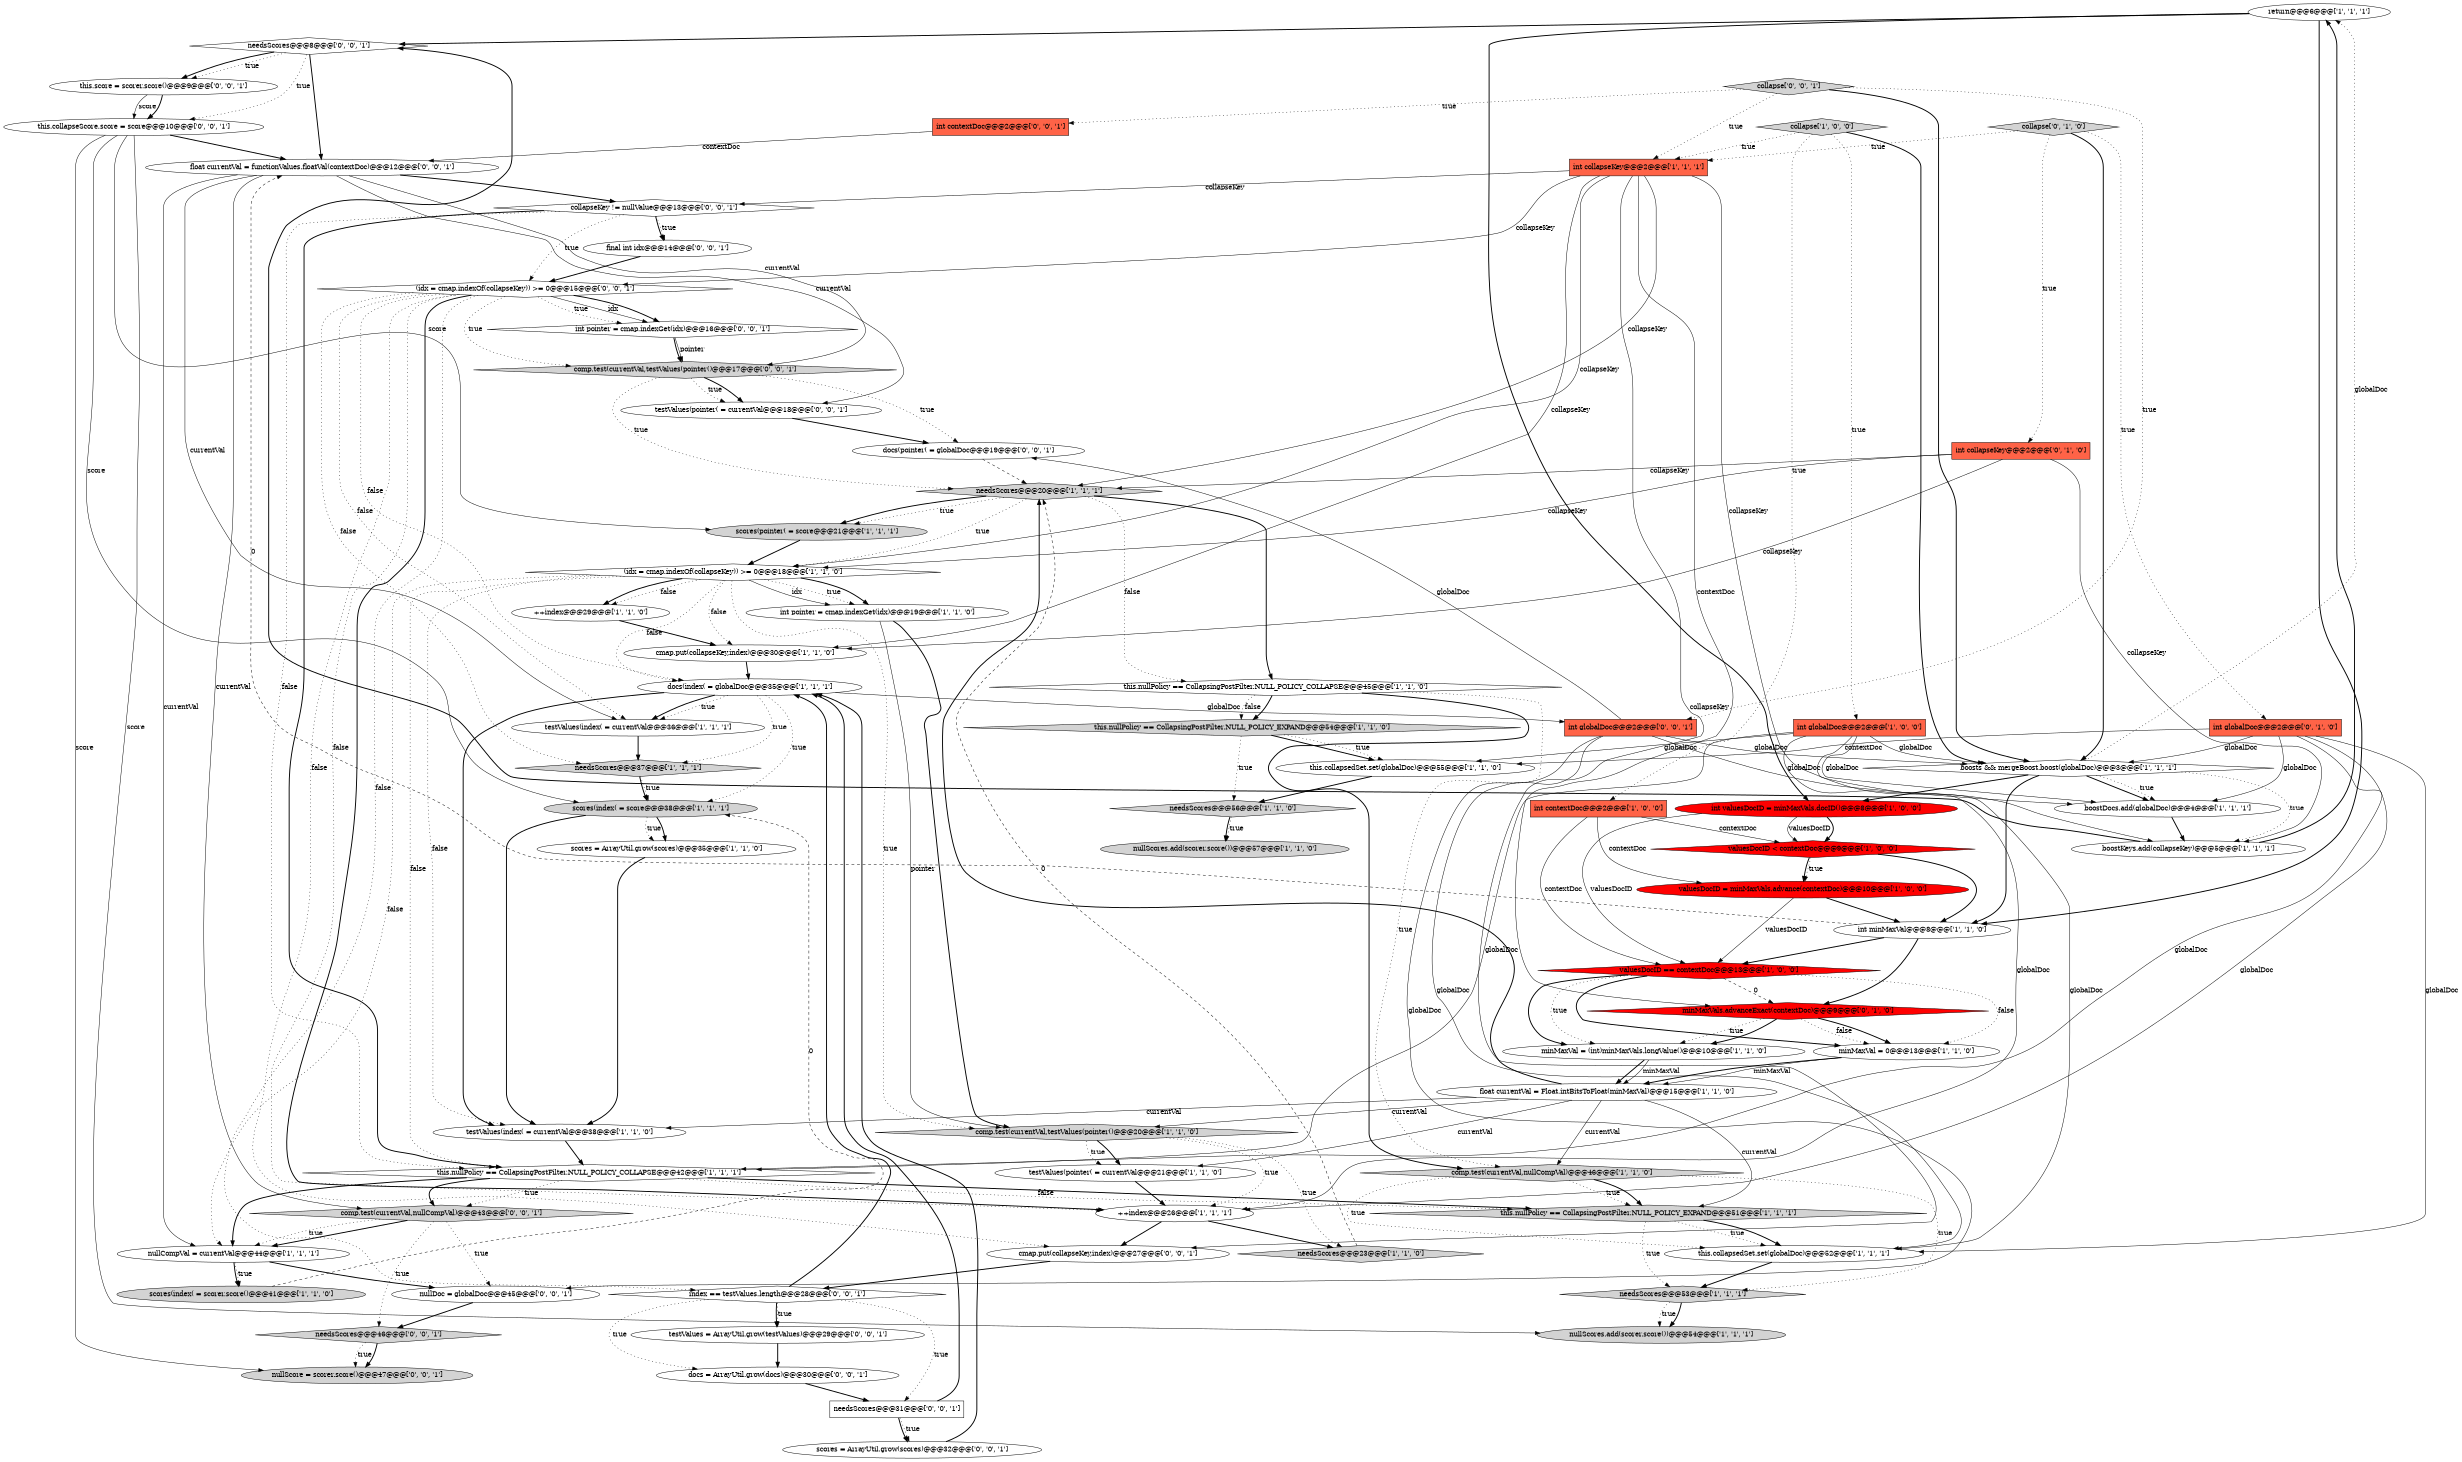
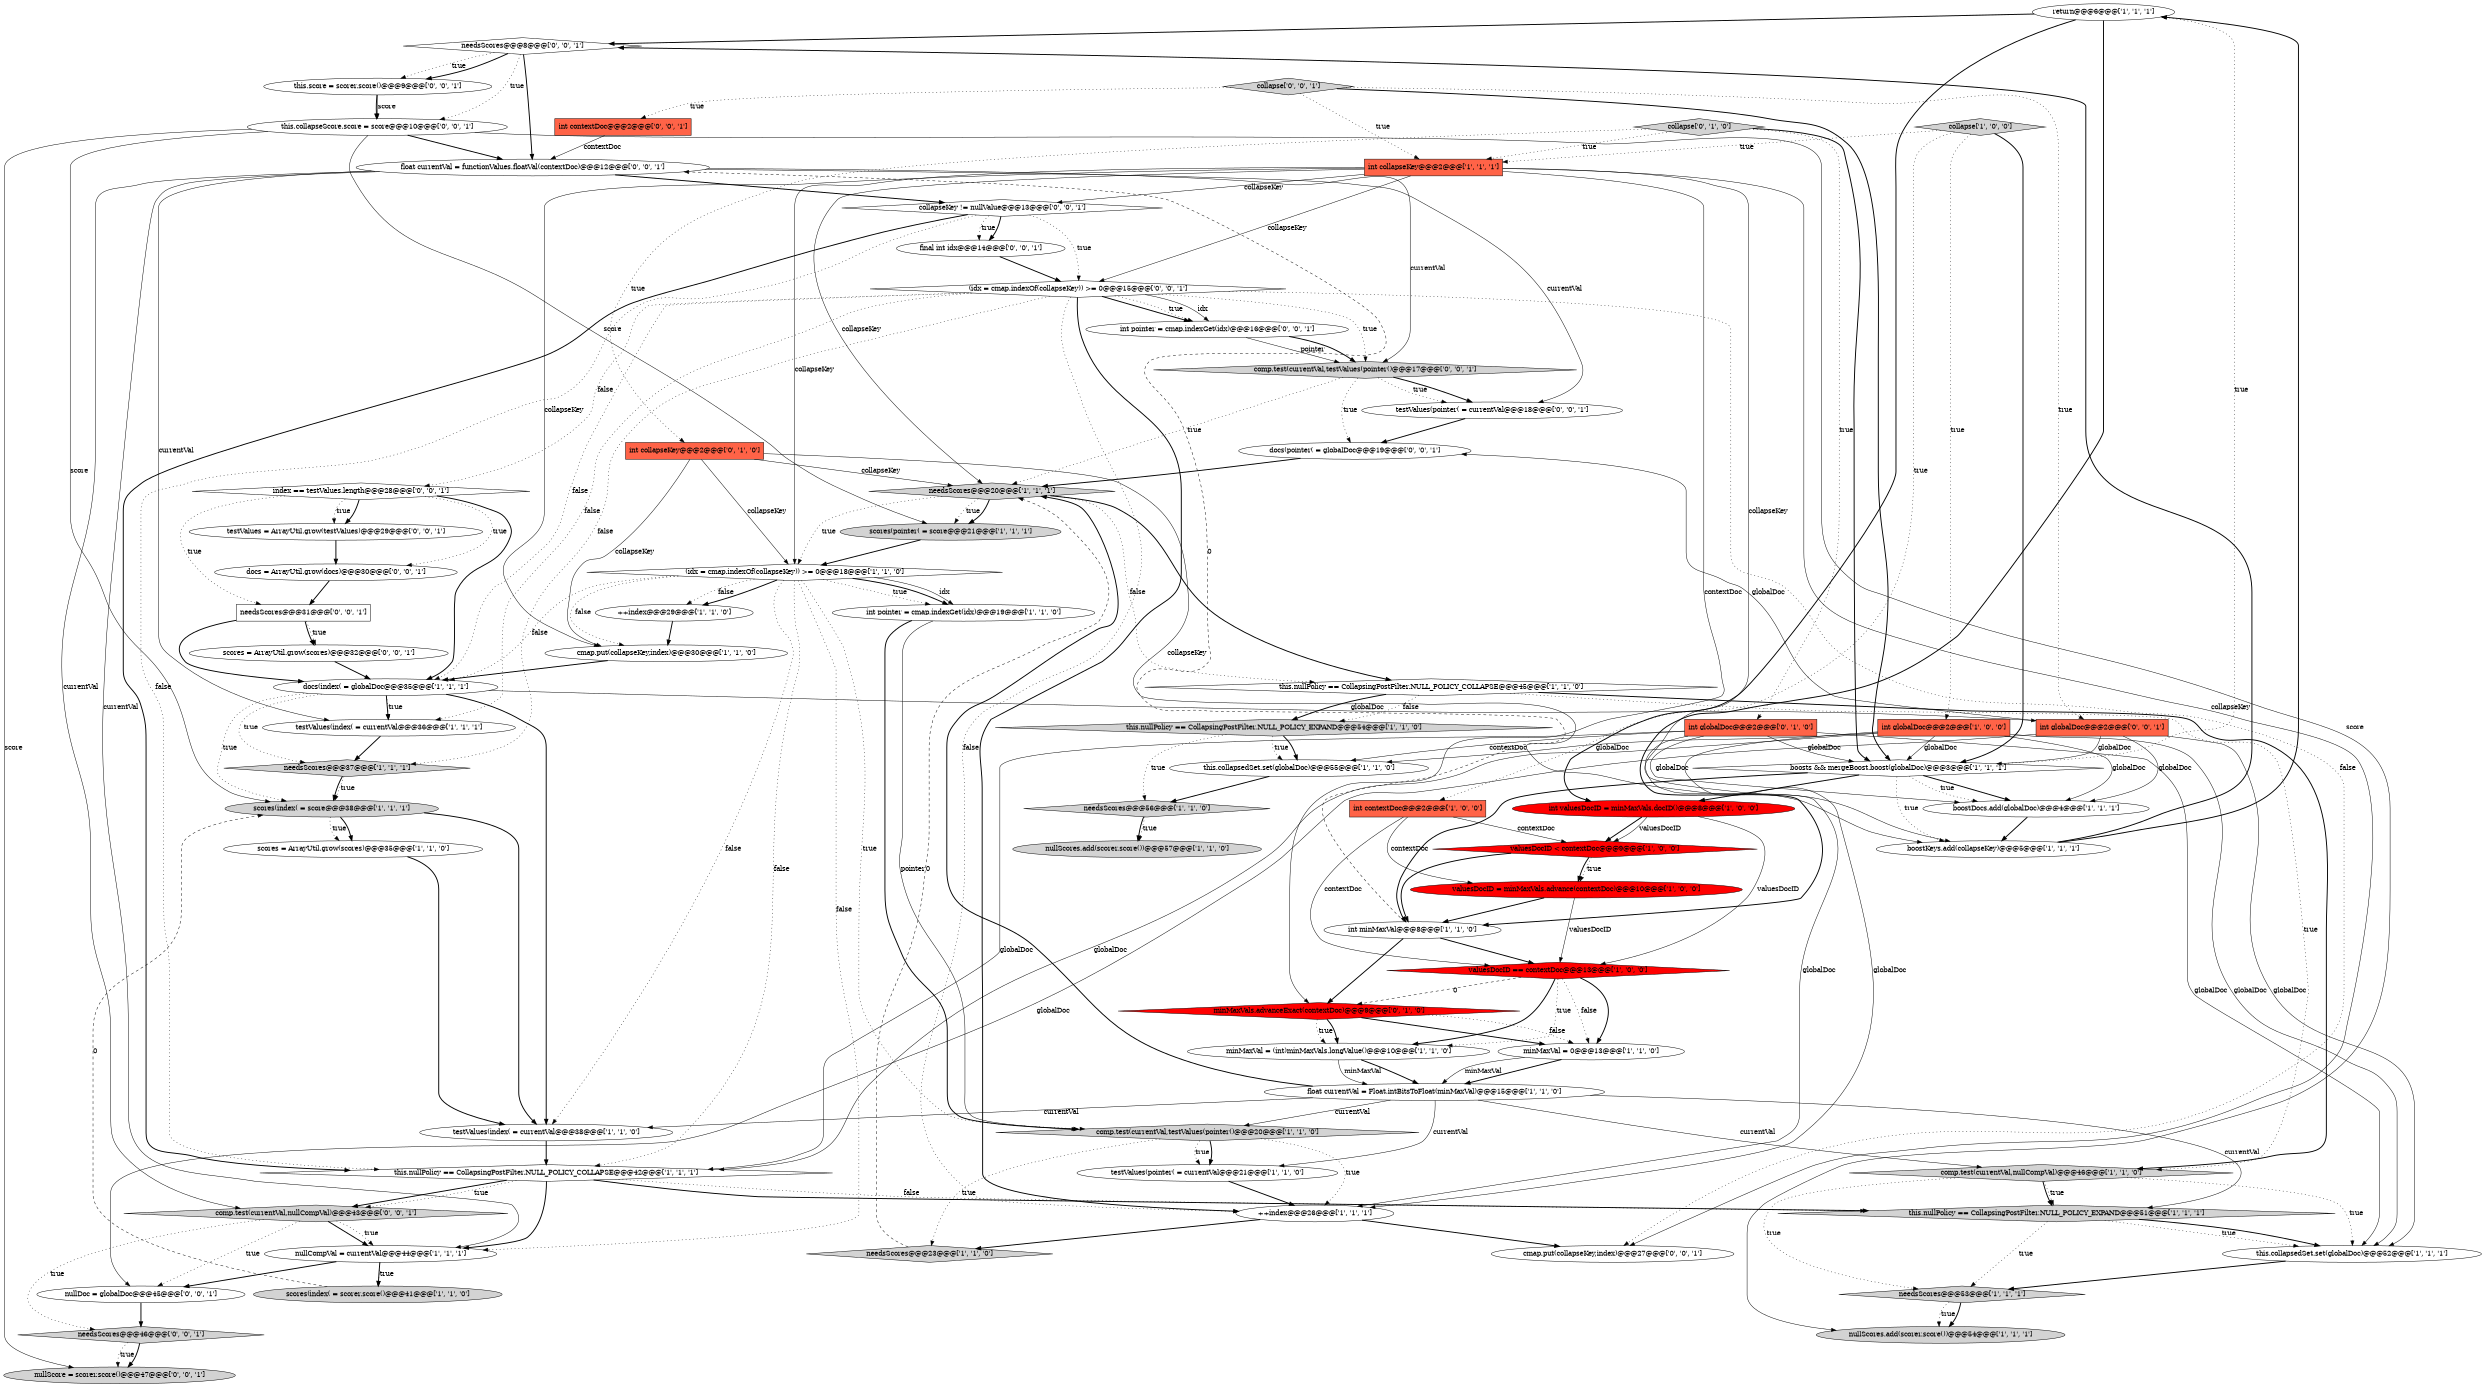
node "int pointer = cmap.indexGet(idx)@@@16@@@['0', '0', '1']": shape diamond -> ellipse
edge "boosts && mergeBoost.boost(globalDoc)@@@3@@@['1', '1', '1']" -> "return@@@6@@@['1', '1', '1']": label "globalDoc" -> "true"
edge "docs(pointer( = globalDoc@@@19@@@['0', '0', '1']" -> "needsScores@@@20@@@['1', '1', '1']": style dashed -> bold
edge "cmap.put(collapseKey,index)@@@27@@@['0', '0', '1']" -> "index == testValues.length@@@28@@@['0', '0', '1']": removed
